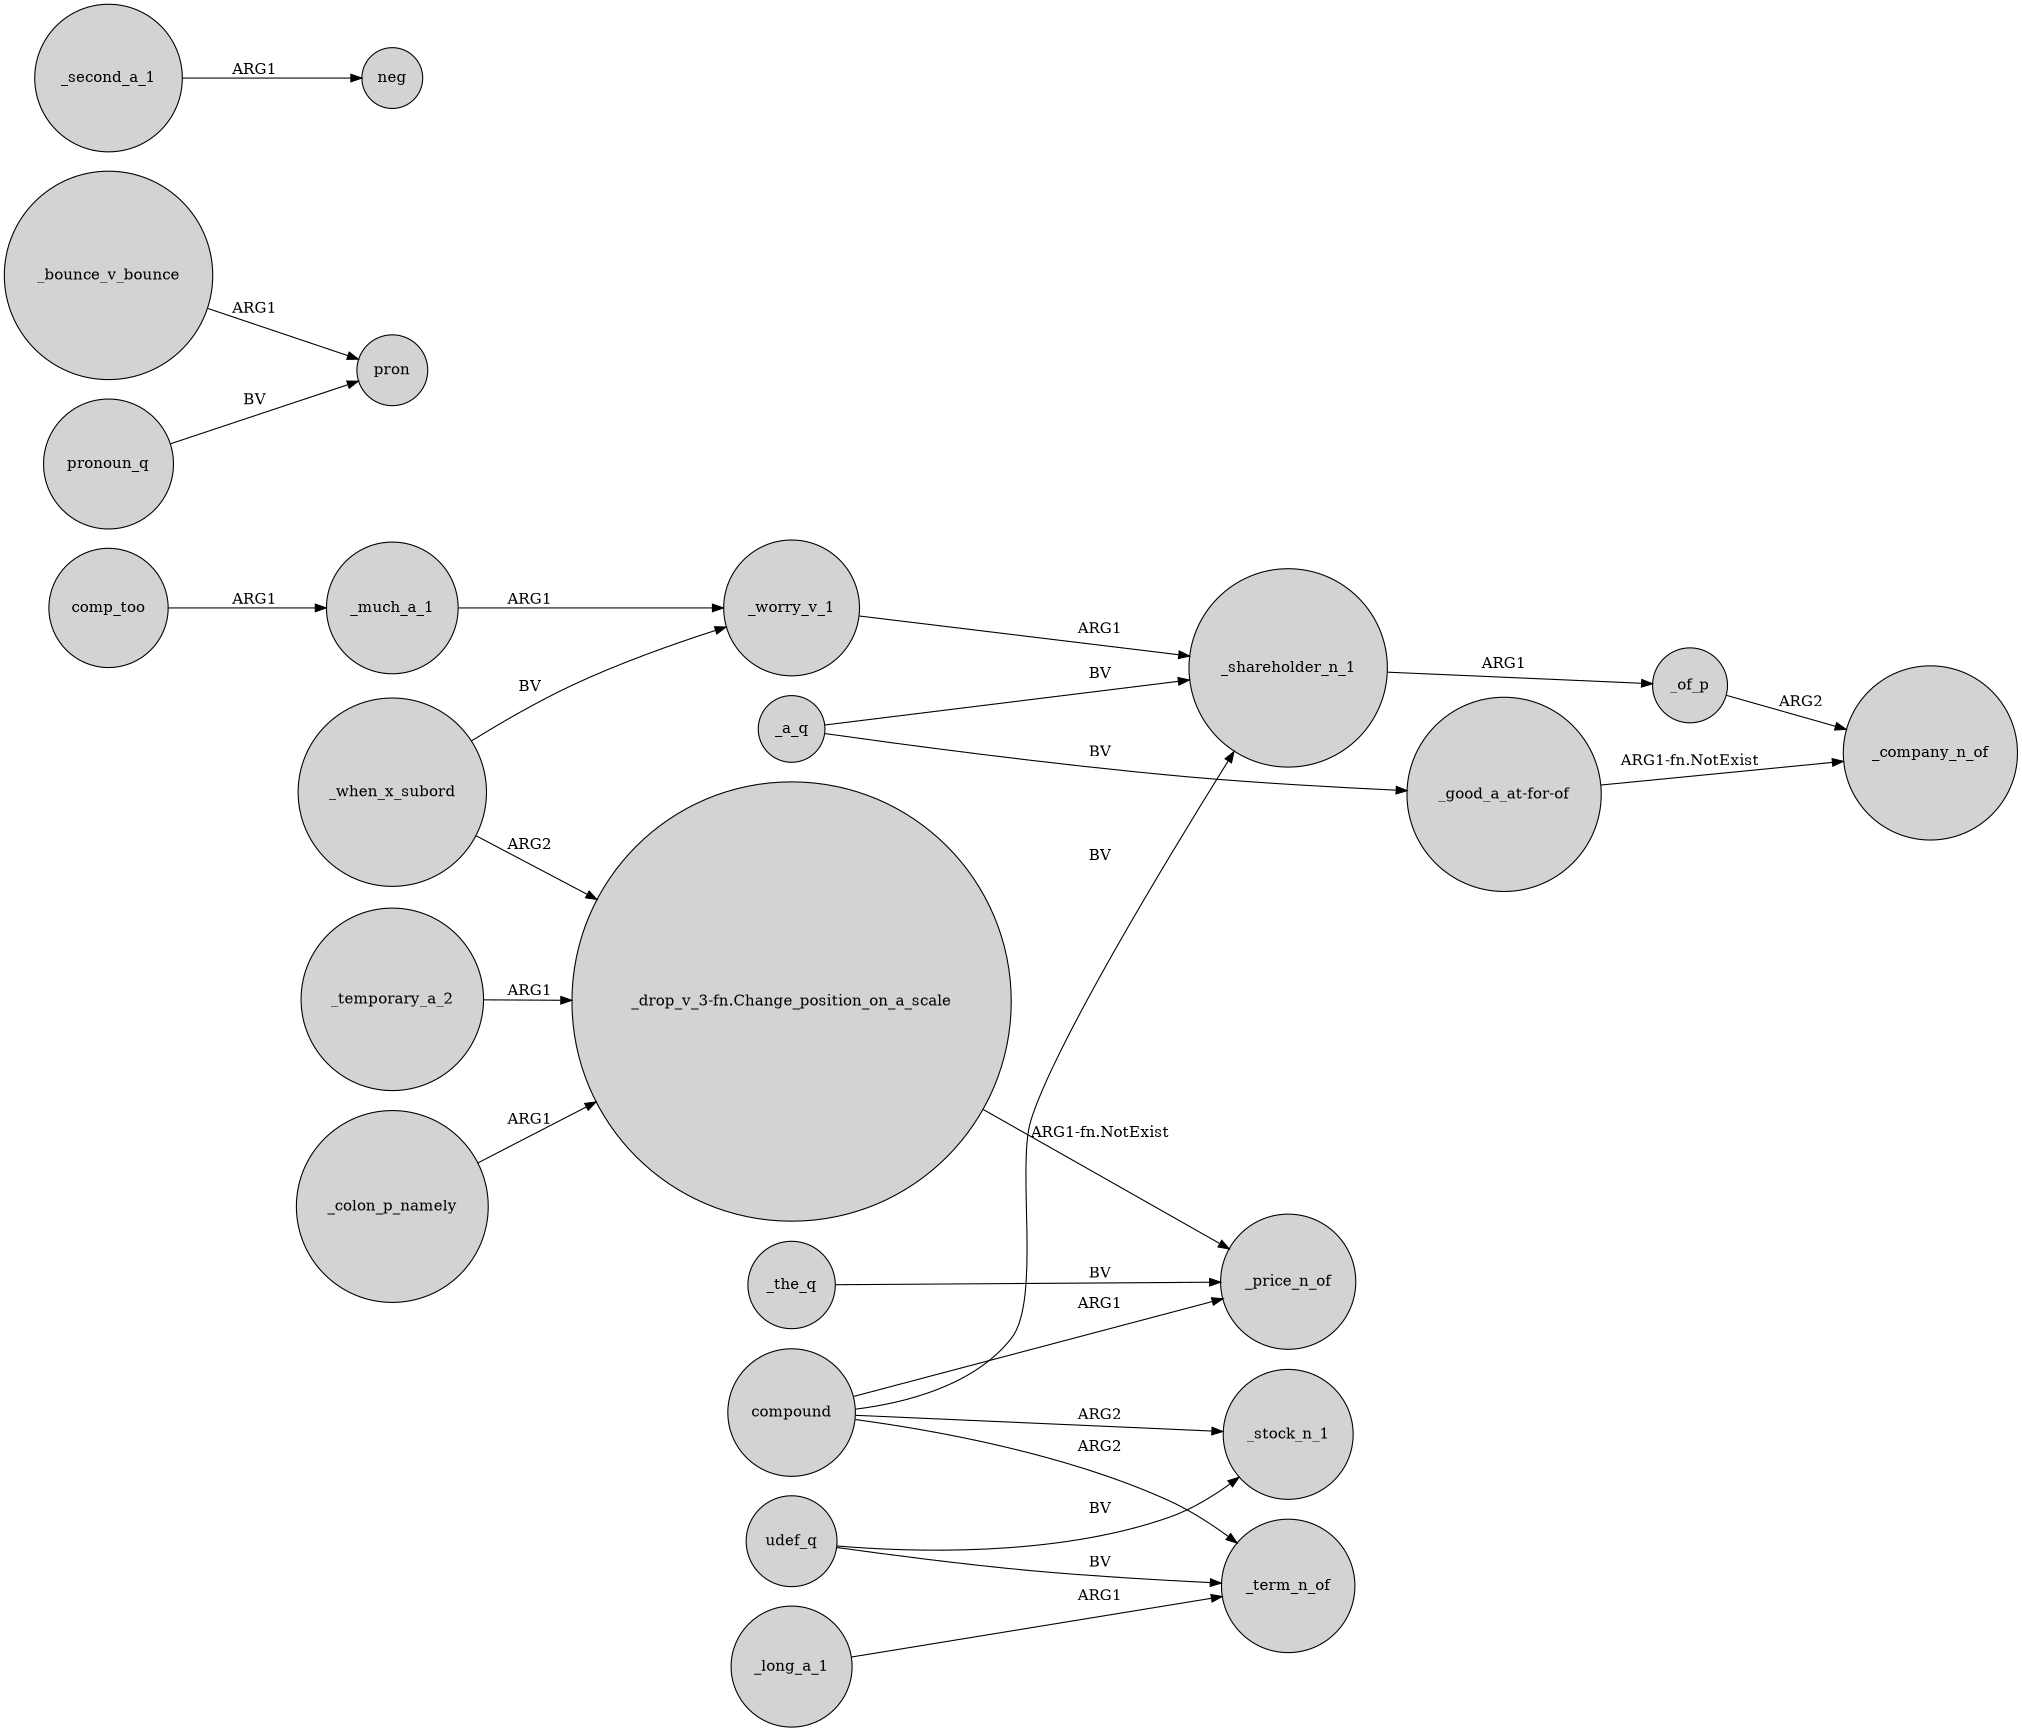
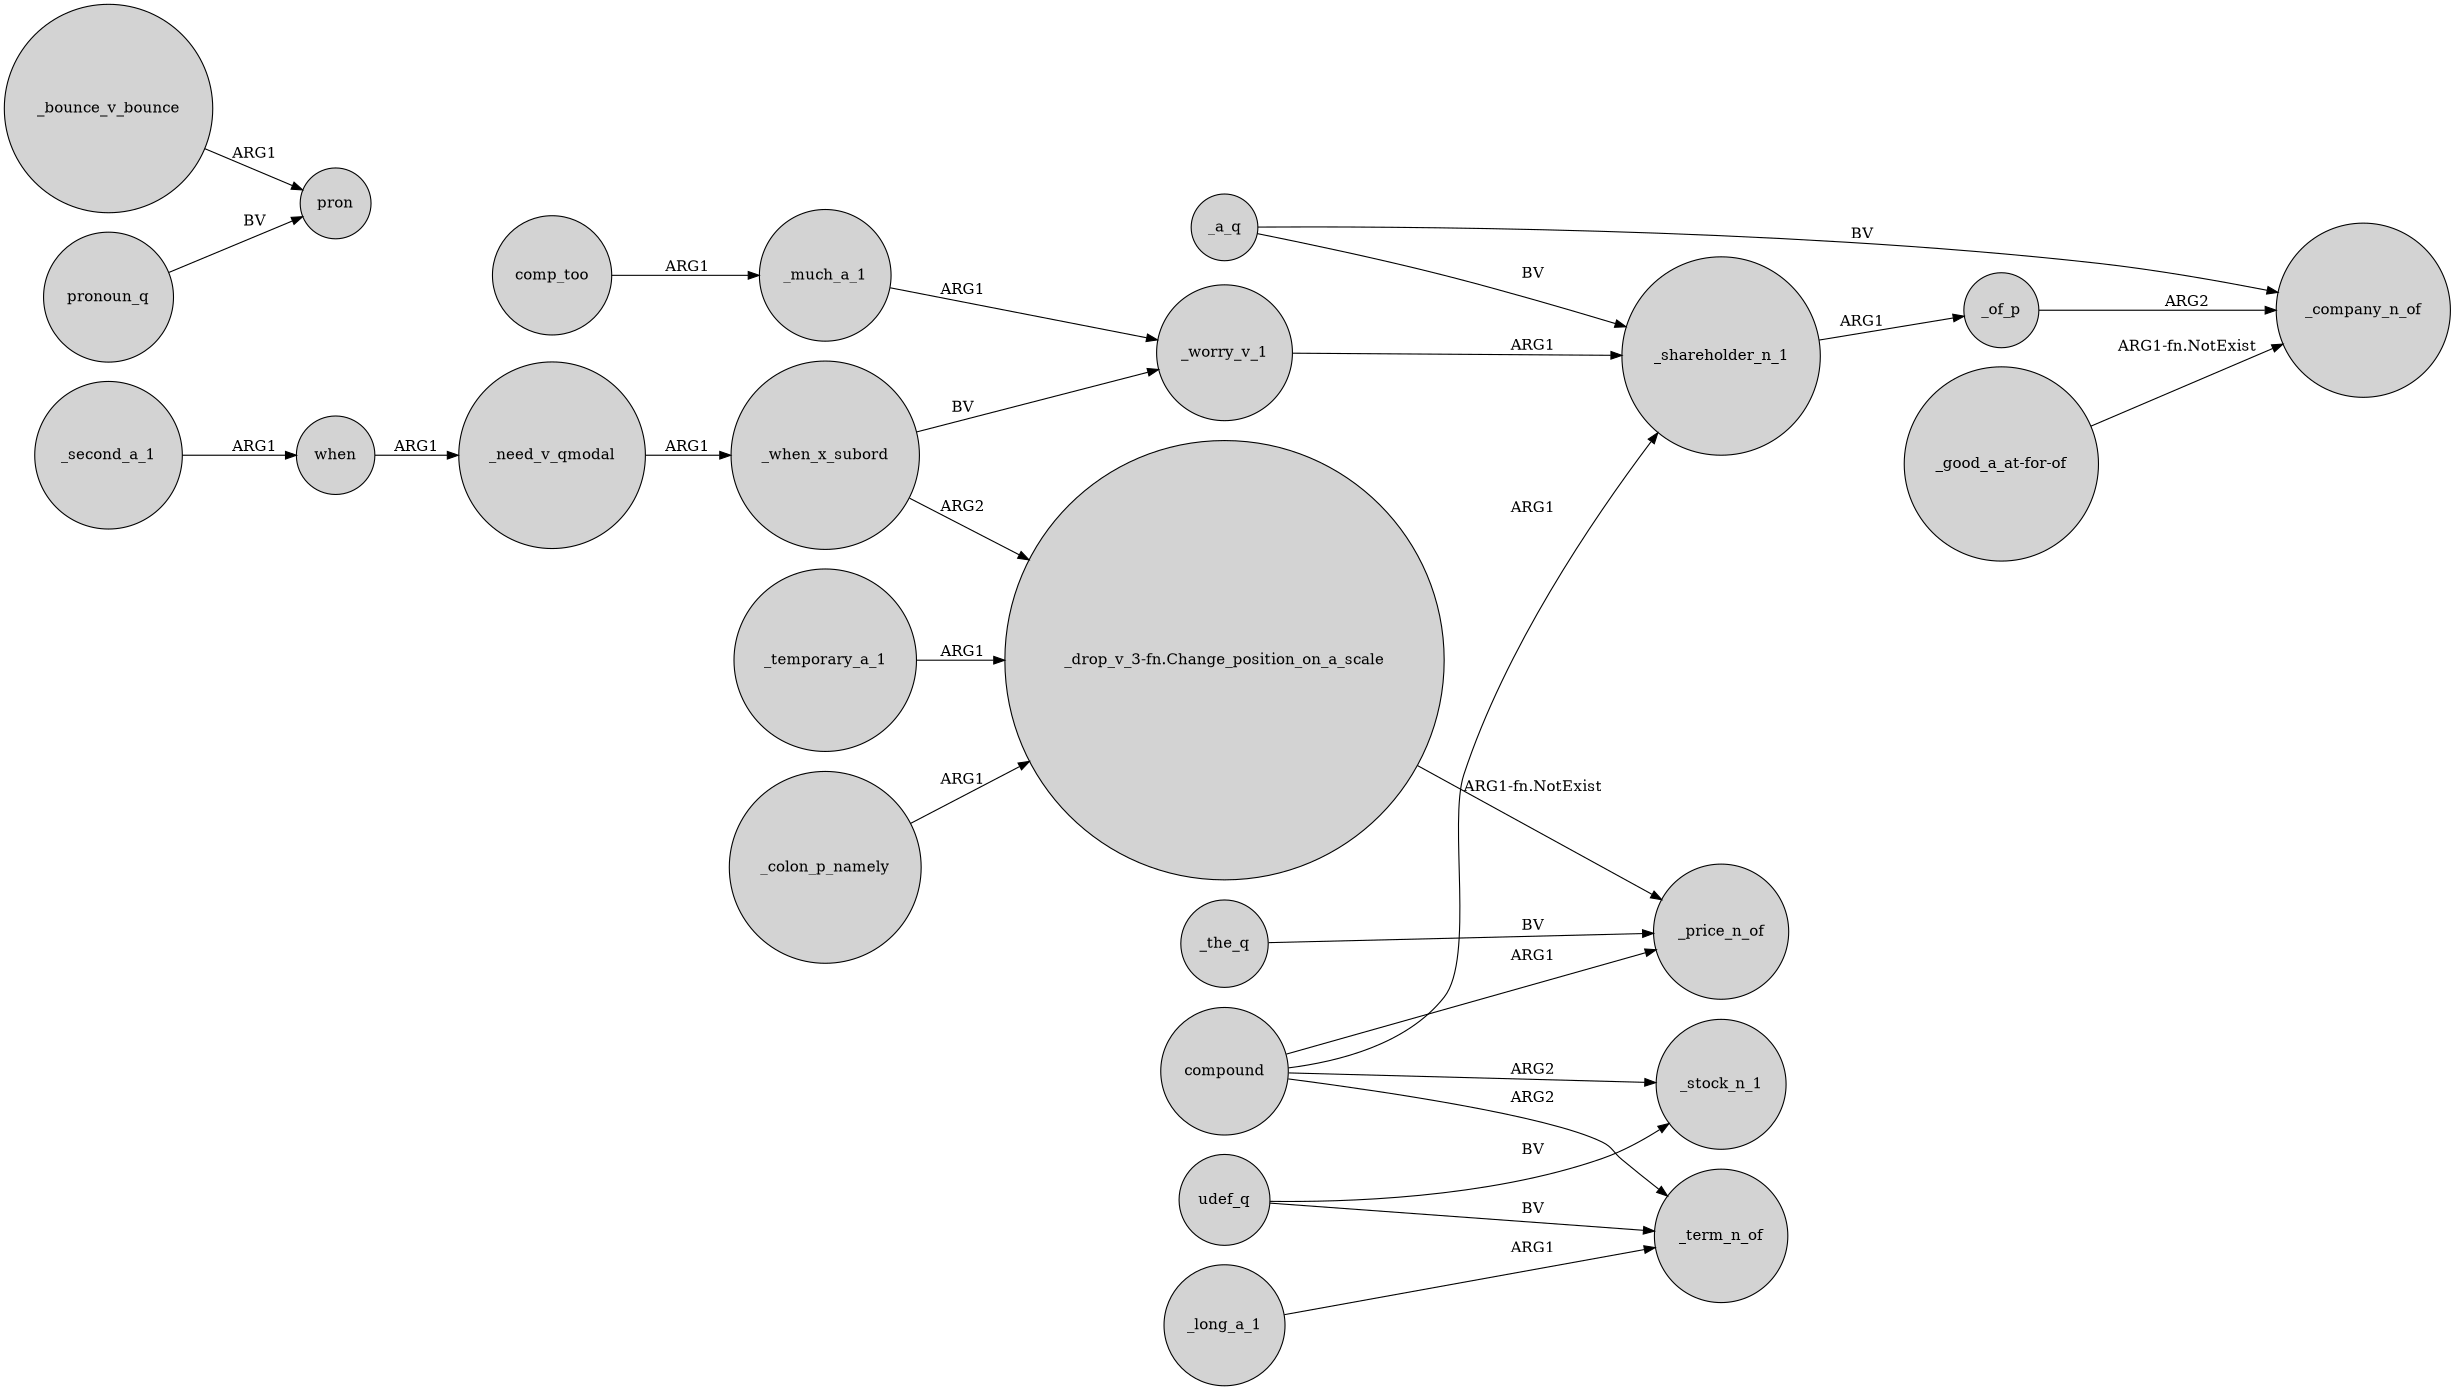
node "neg": label "neg" -> "when"
node "_need_v_qmodal": added
edge "_a_q" -> "_good_a_at-for-of": now "_a_q" -> "_company_n_of"
edge "compound" -> "_shareholder_n_1": label "BV" -> "ARG1"
node "_temporary_a_2": label "_temporary_a_2" -> "_temporary_a_1"
